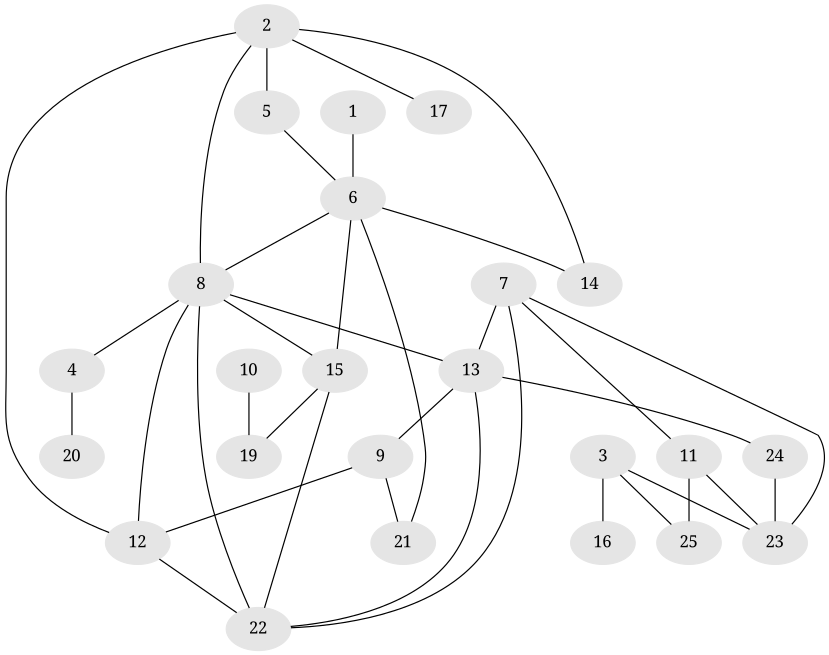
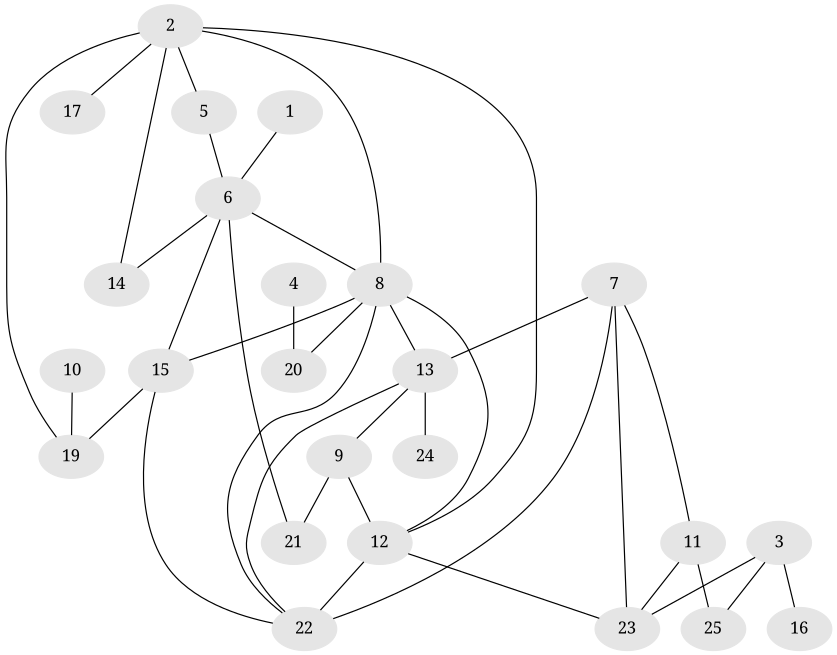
edge "2" -- "19": added
edge "8" -- "4": now "8" -- "20"
edge "24" -- "23": now "12" -- "23"
